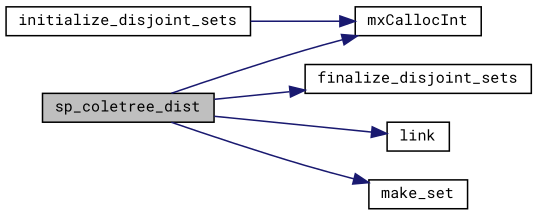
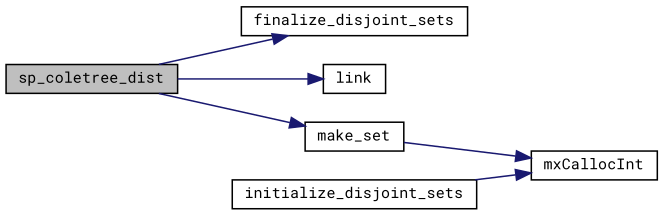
edge "sp_coletree_dist" -> "mxCallocInt": now "make_set" -> "mxCallocInt"
